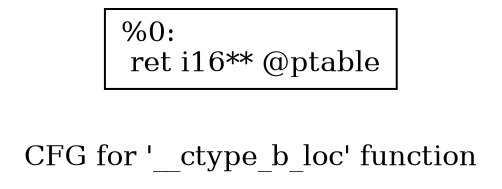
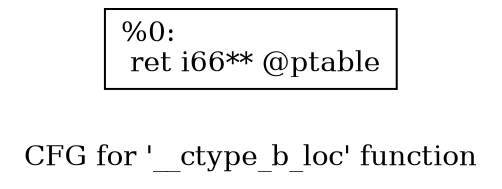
node "%0:": text "ret i16** @ptable" -> "ret i66** @ptable"
